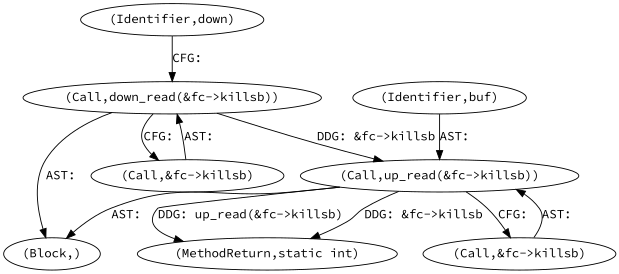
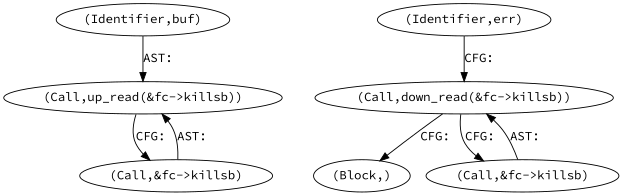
node "(Identifier,down)": label "(Identifier,down)" -> "(Identifier,err)"
edge "(Call,down_read(&fc->killsb))" -> "(Call,up_read(&fc->killsb))": removed, label "DDG: &fc->killsb"
edge "(Call,down_read(&fc->killsb))" -> "(Block,)": label "AST: " -> "CFG: "
edge "(Call,up_read(&fc->killsb))" -> "(Block,)": removed, label "AST:"
node "(MethodReturn,static int)": removed
